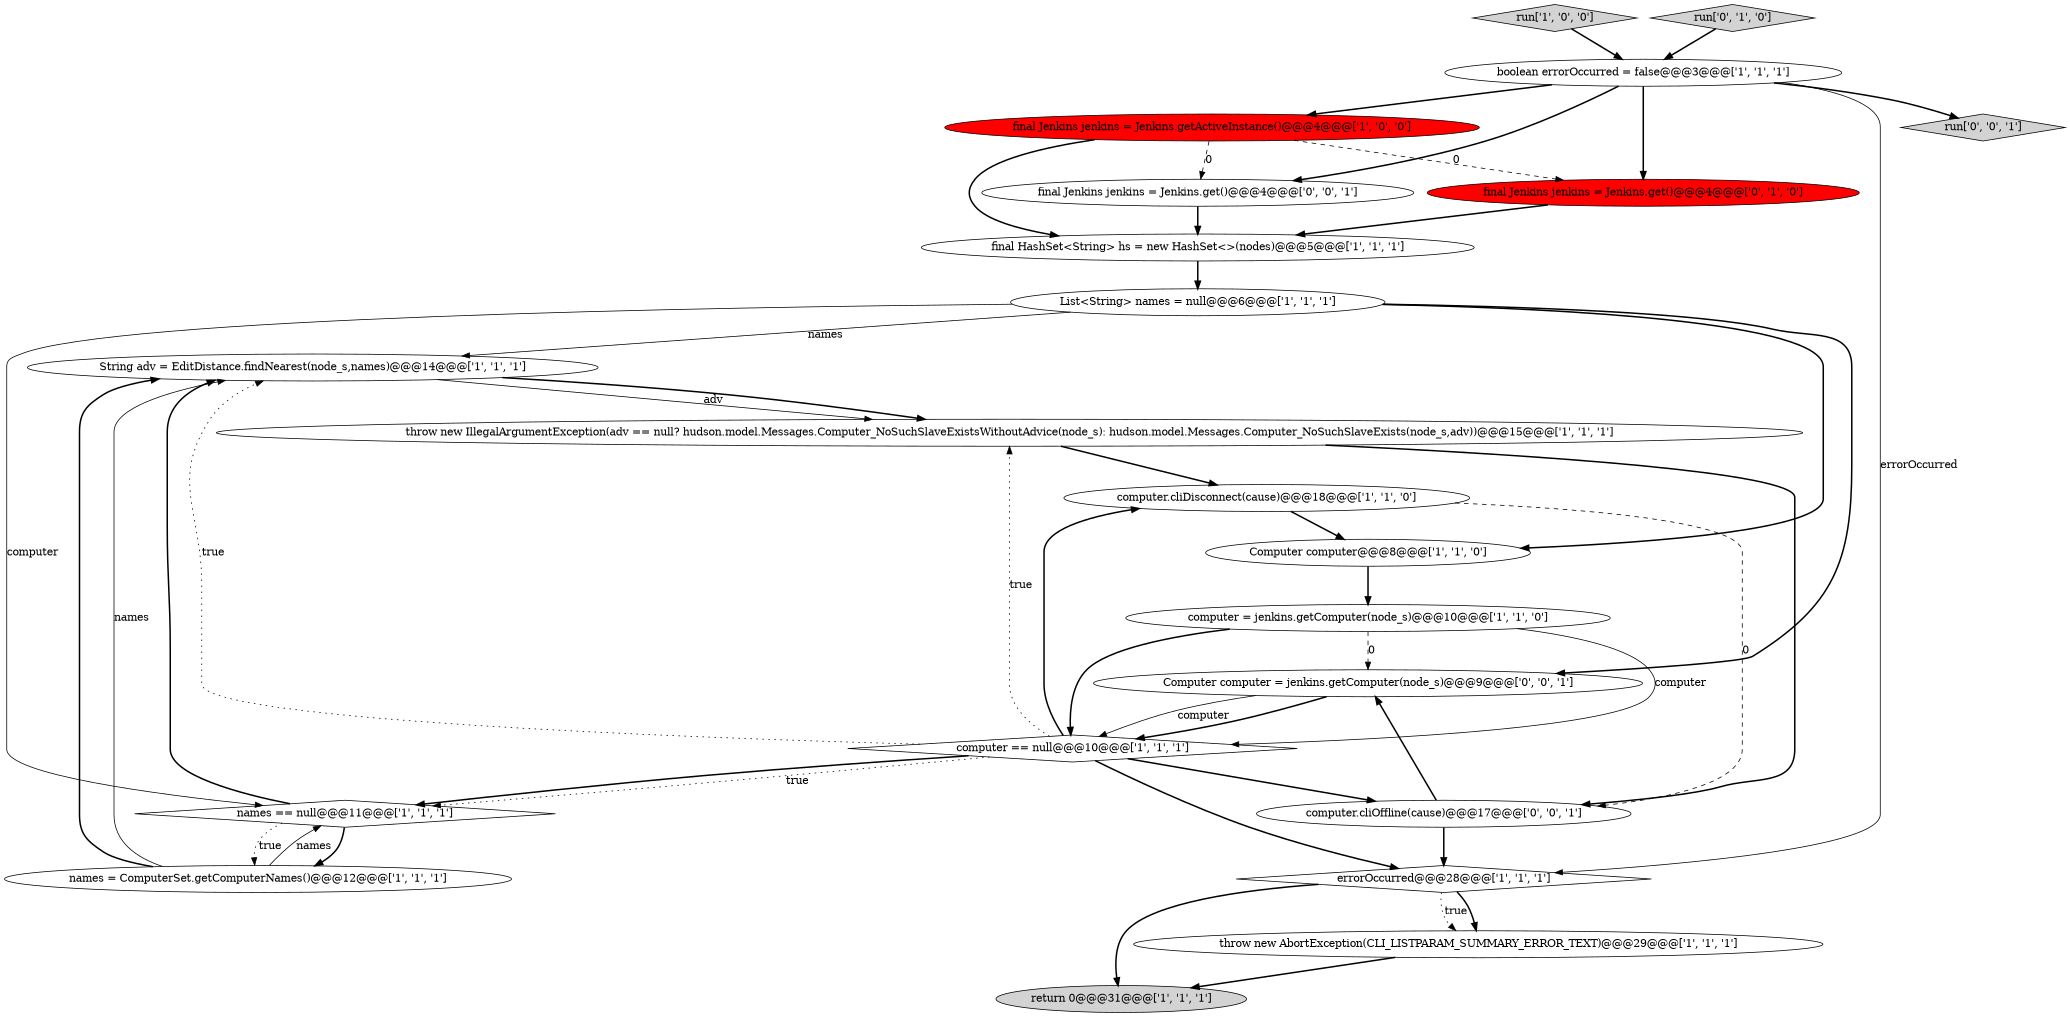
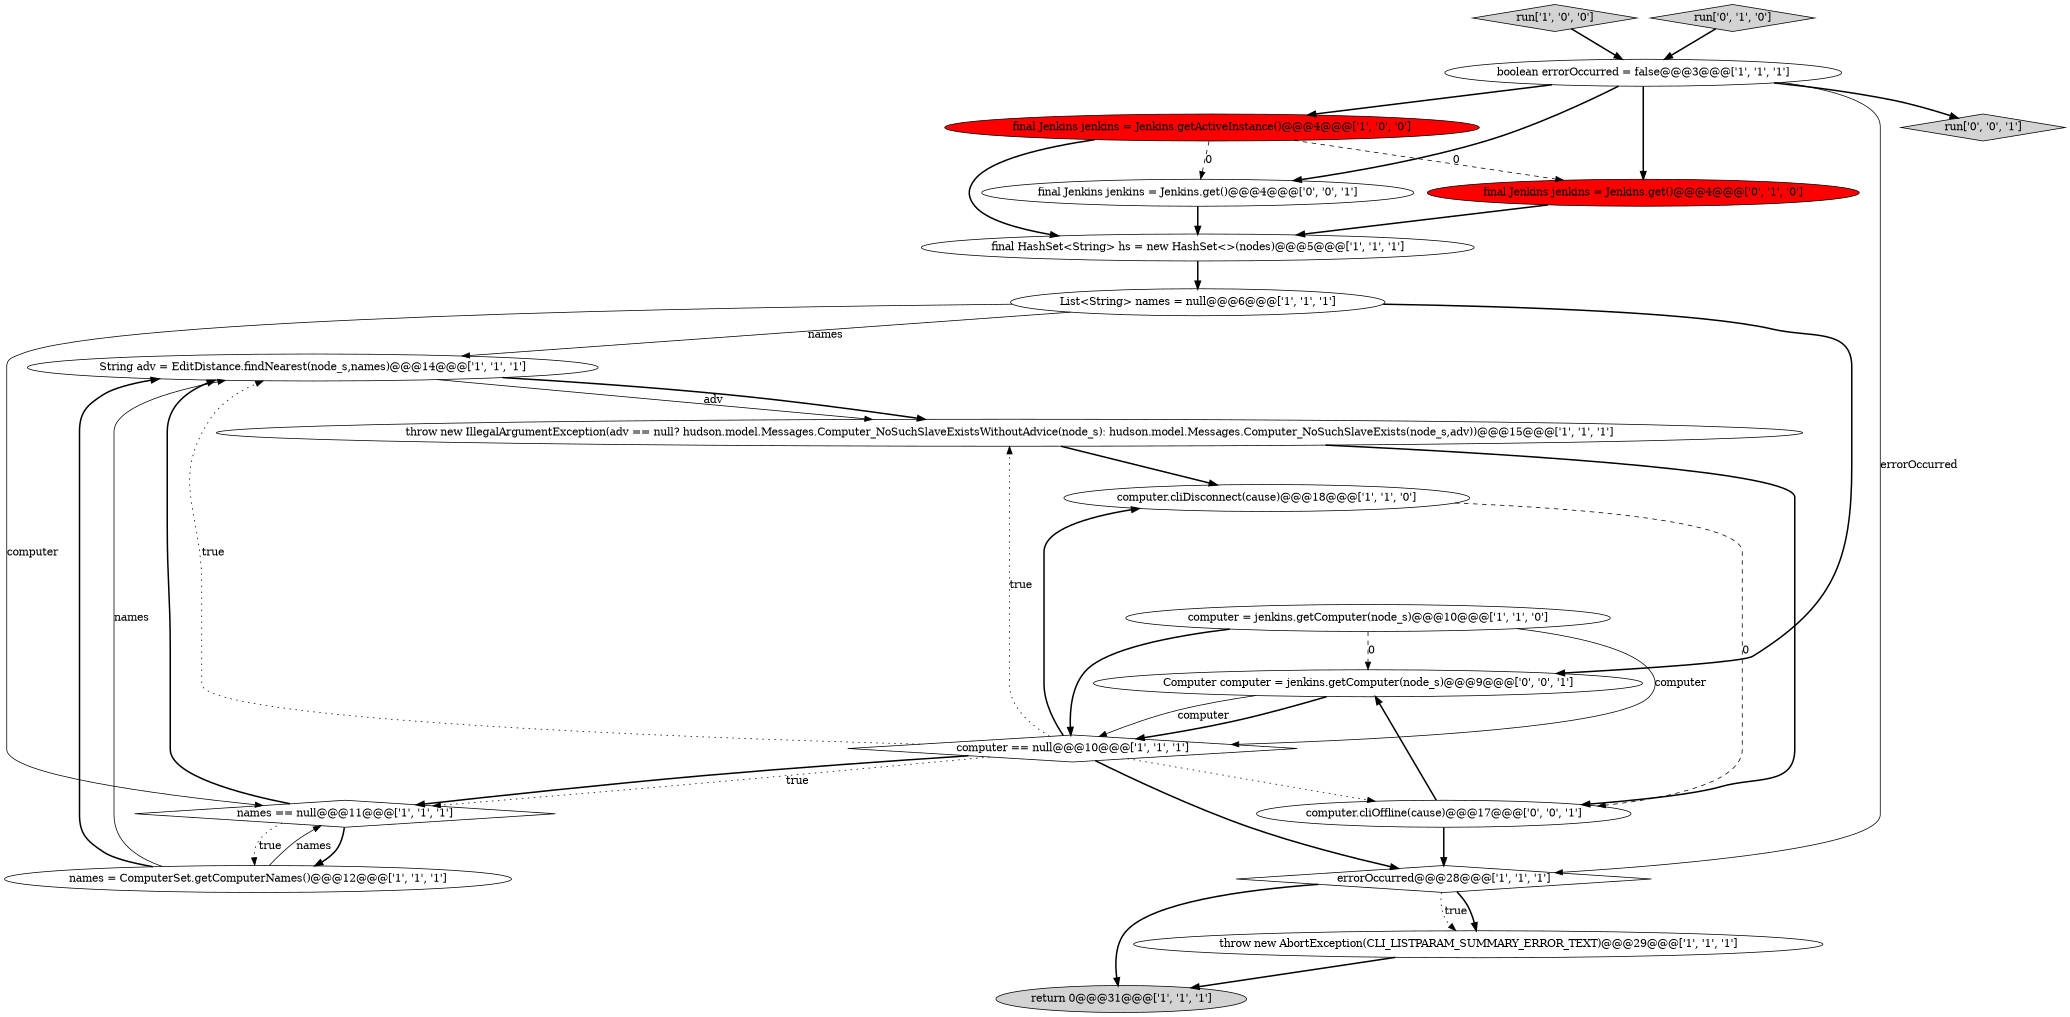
node "Computer computer@@@8@@@['1', '1', '0']": removed
edge "computer == null@@@10@@@['1', '1', '1']" -> "computer.cliOffline(cause)@@@17@@@['0', '0', '1']": style bold -> dotted
